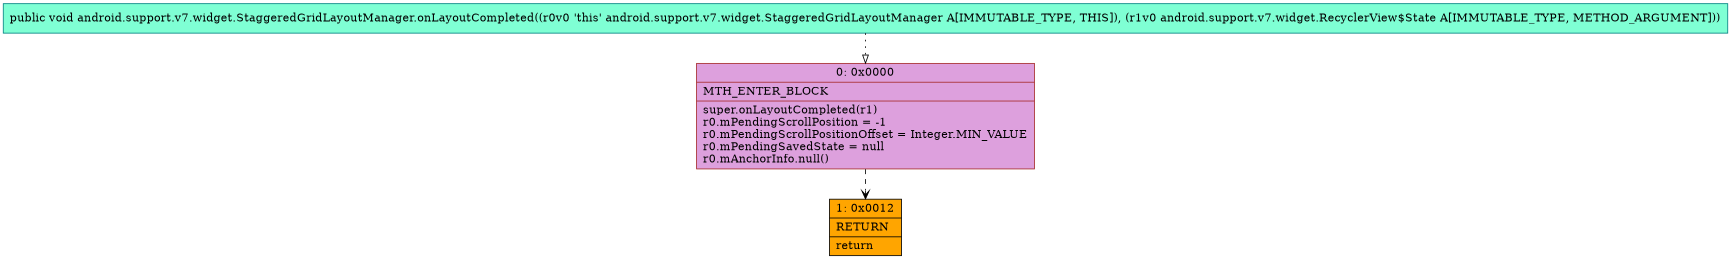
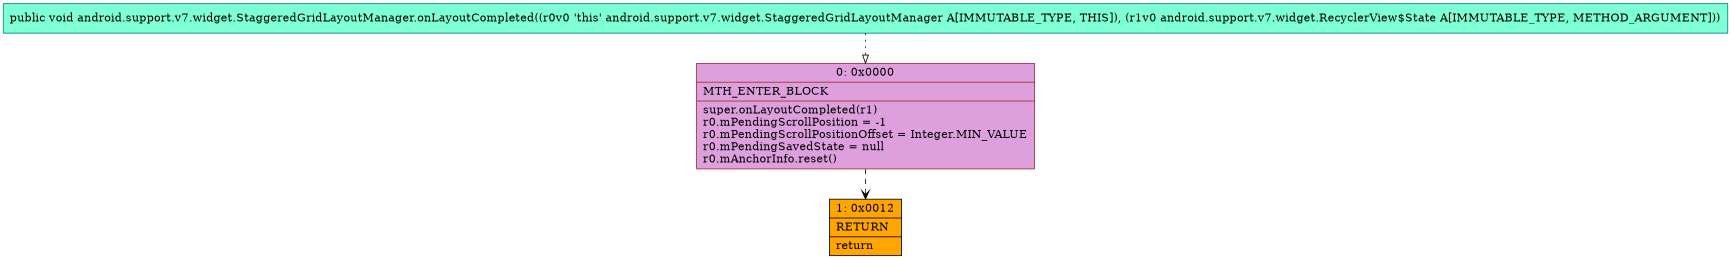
node "0: 0x0000": text "r0.mAnchorInfo.null()" -> "r0.mAnchorInfo.reset()"
